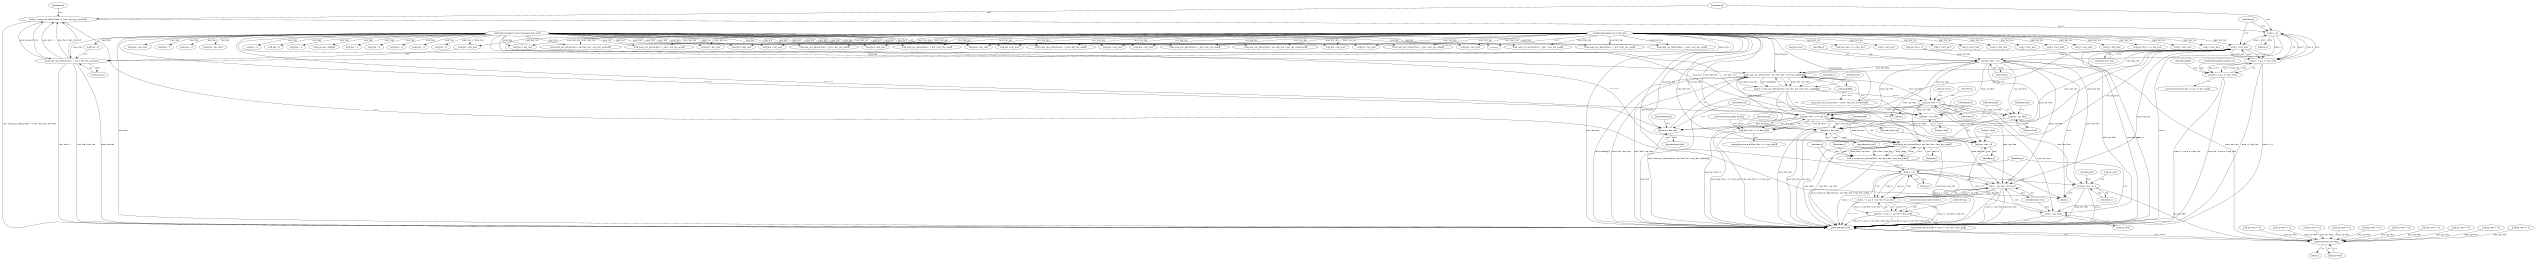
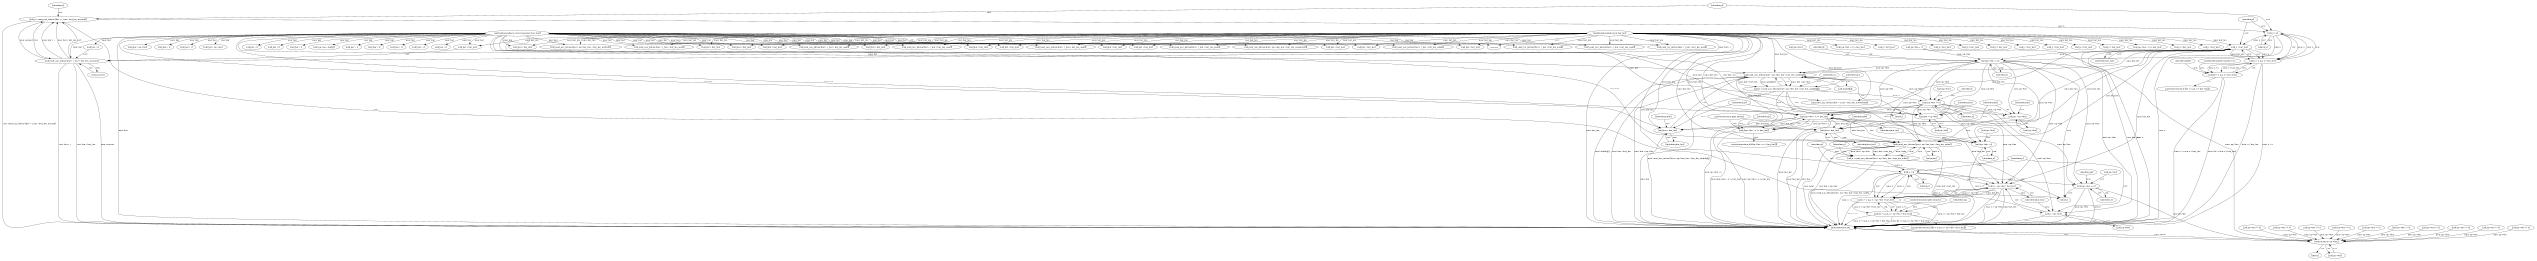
edge "(Call,&table[i])" -> "(Call,read_u32_leb128 (buf + 1, buf + buf_len, &reserved))": now "(MethodParameterIn,const reserved char *buf)" -> "(Call,read_u32_leb128 (buf + 1, buf + buf_len, &reserved))"
